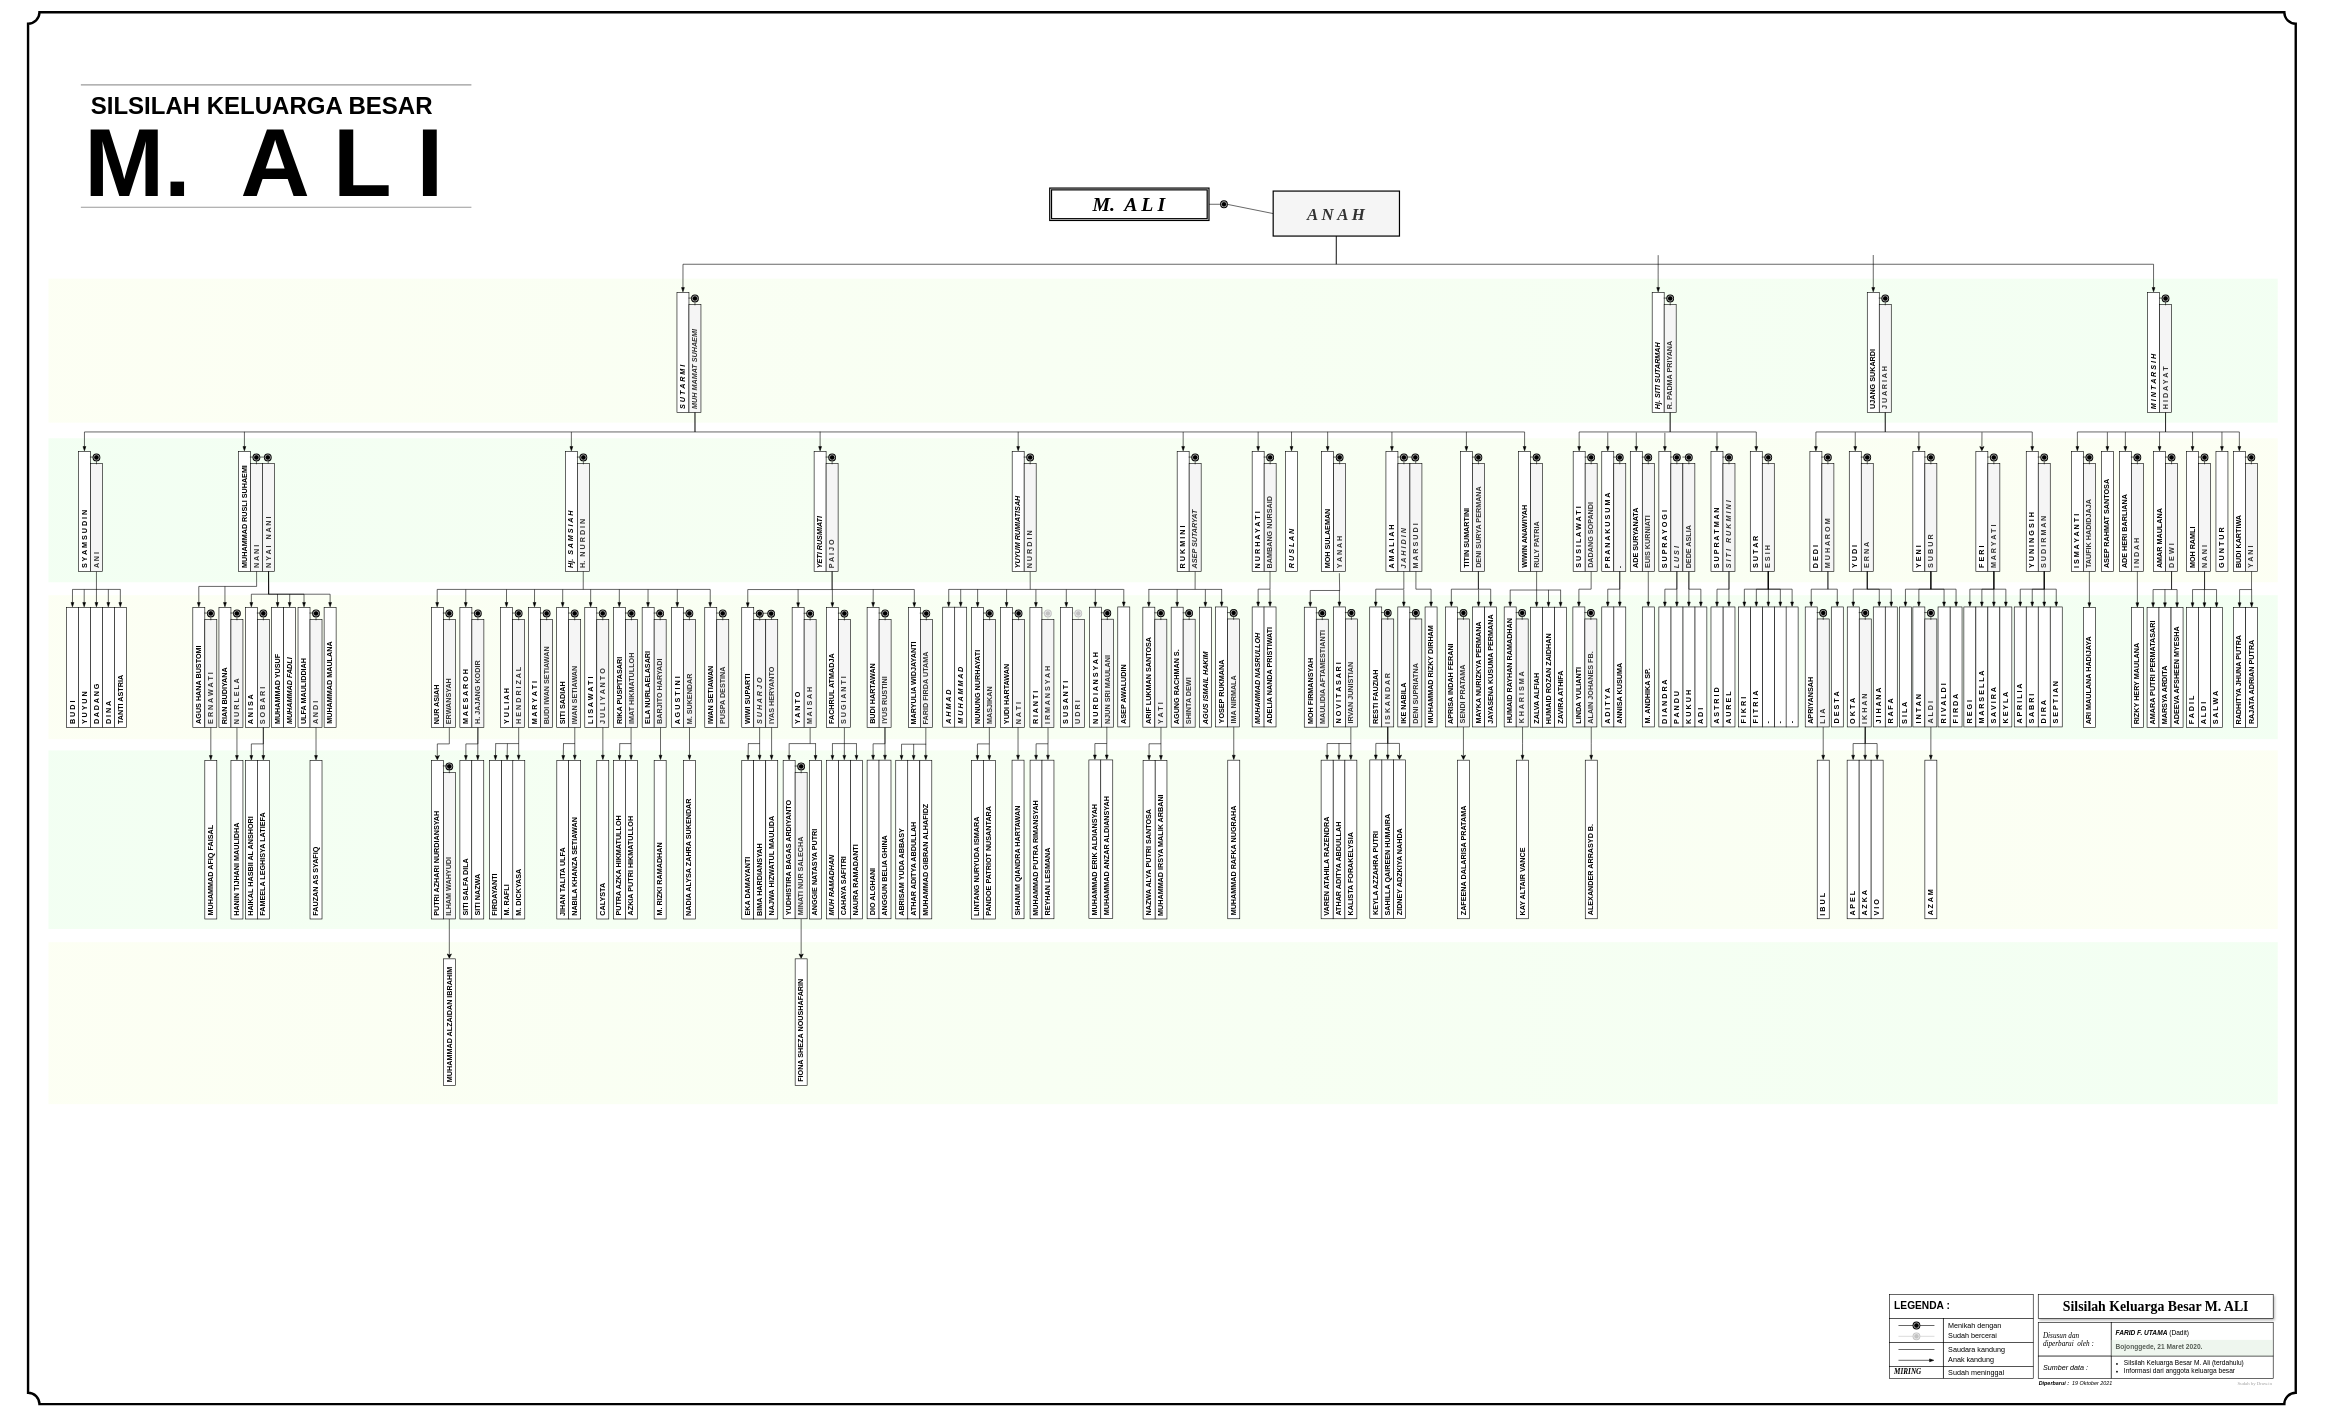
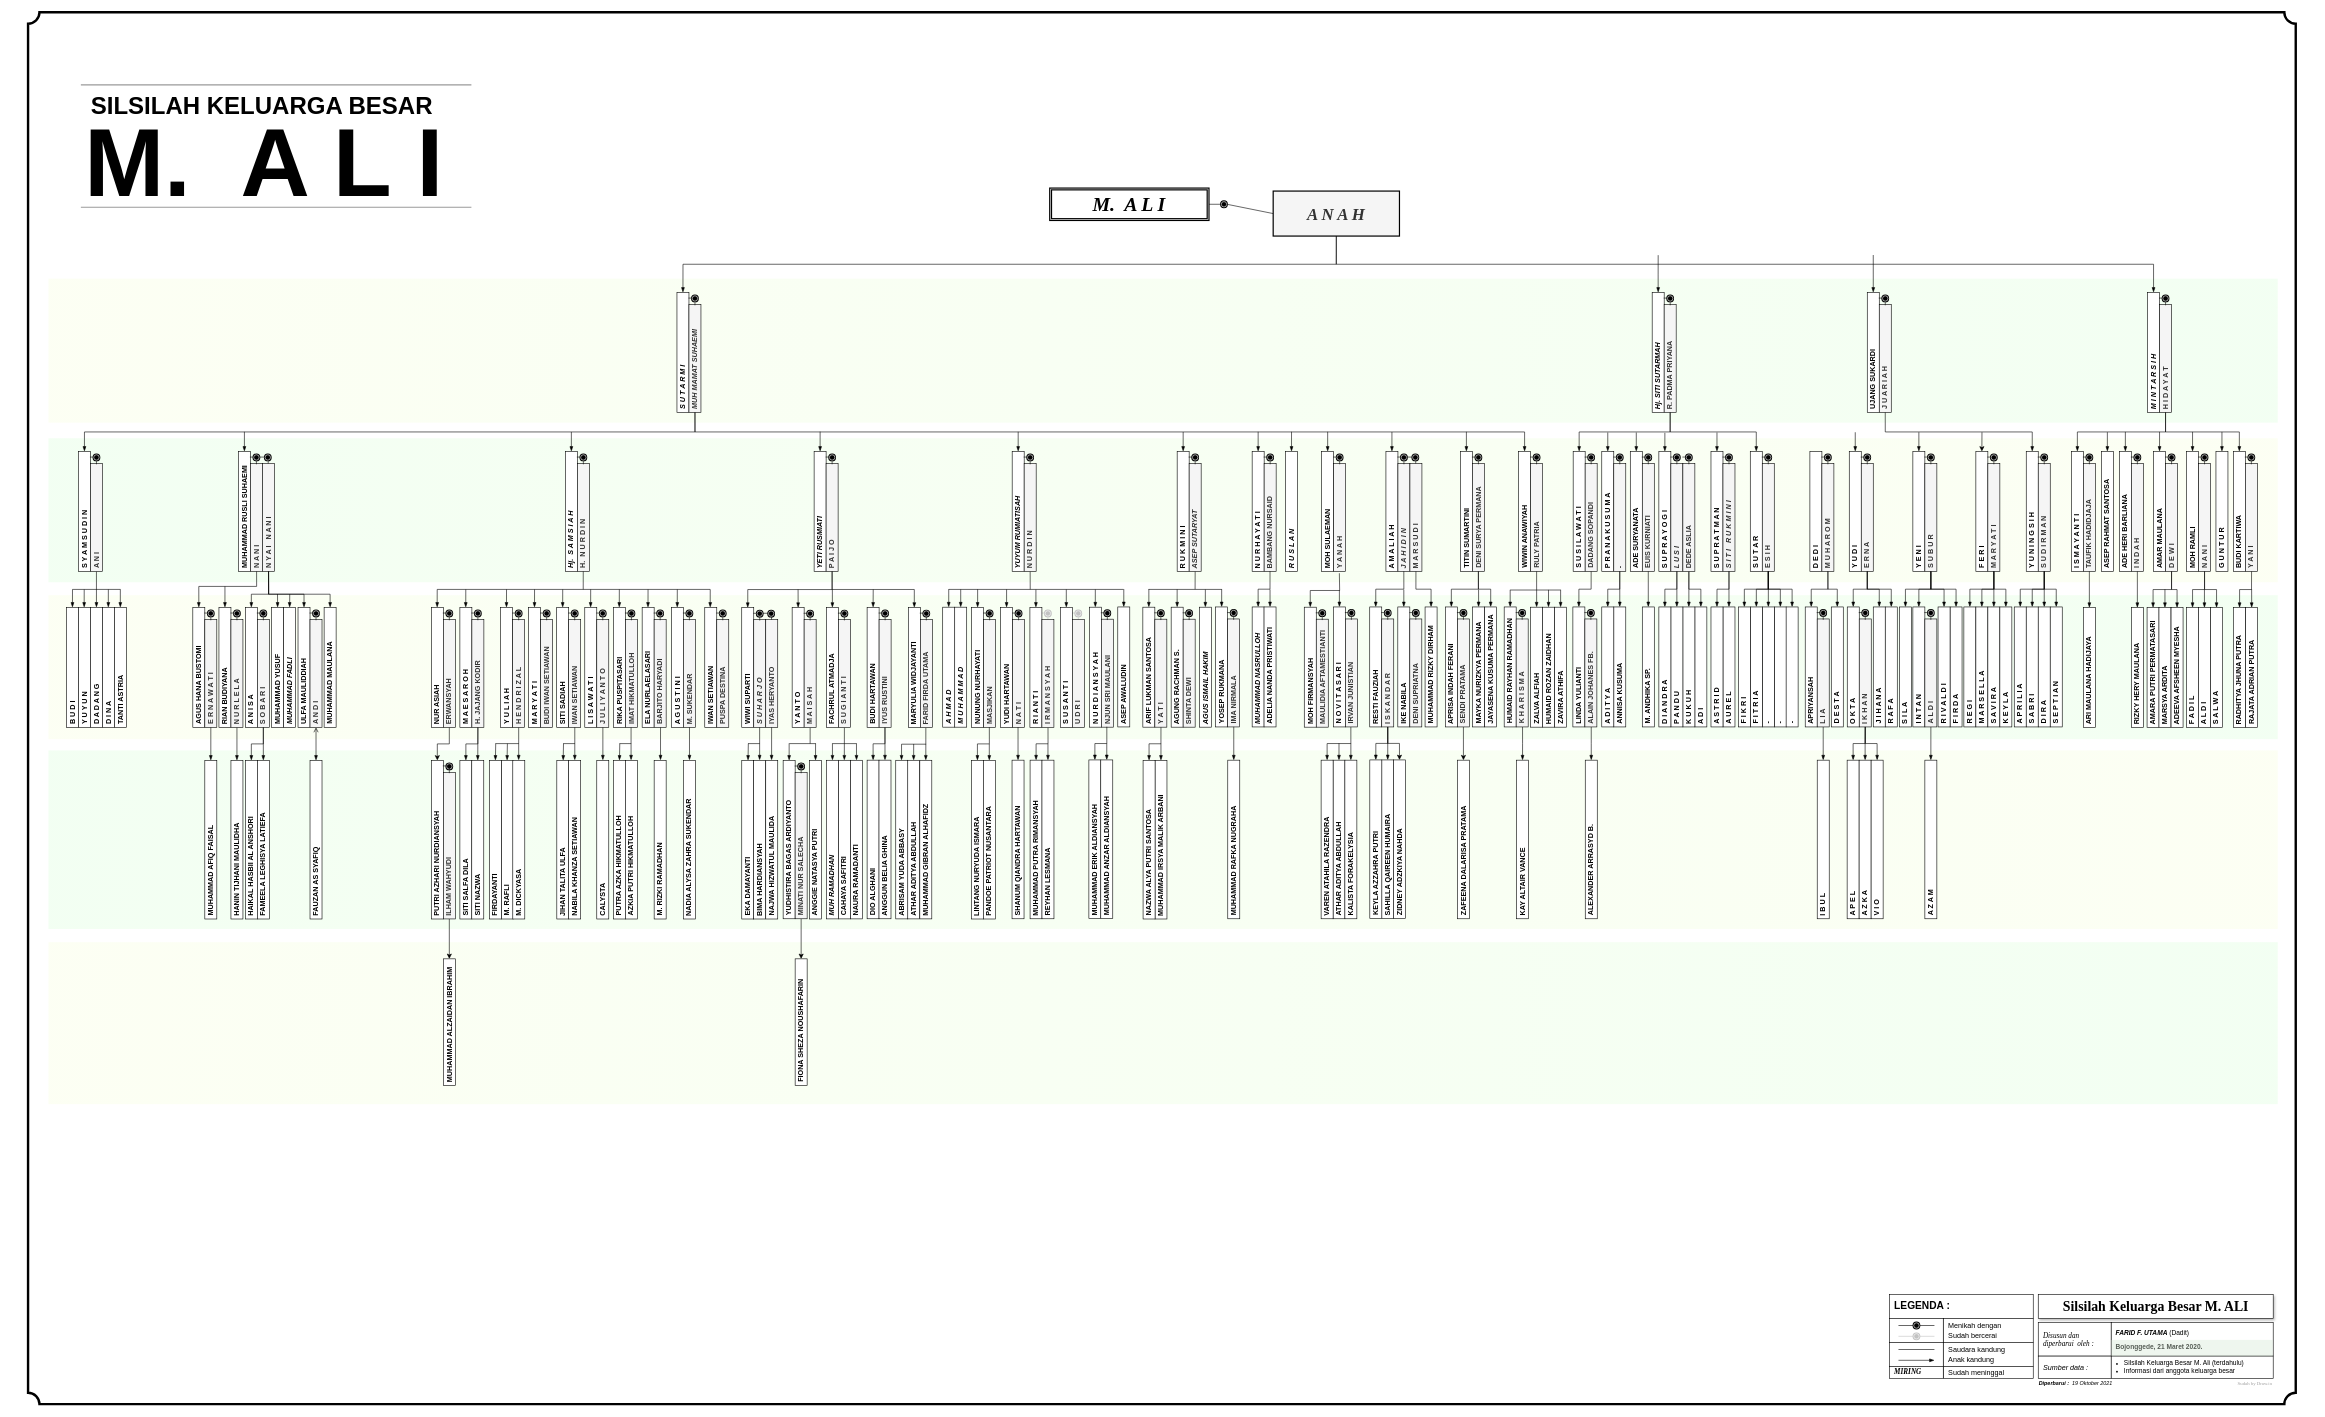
edge "J U A R I A H" -> "D E D I": removed
edge "A N D I" -> "FAUZAN AS SYAFIQ": arrowhead none -> open
